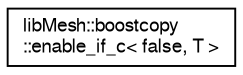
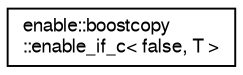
node "libMesh::boostcopy ::enable_if_c< false, T >": label "libMesh::boostcopy ::enable_if_c< false, T >" -> "enable::boostcopy ::enable_if_c< false, T >"
